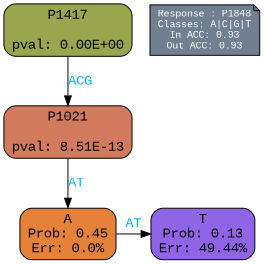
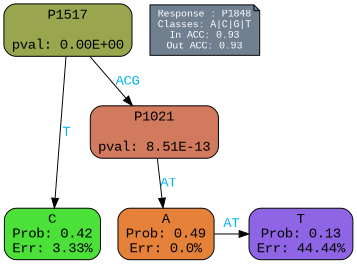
node "P1417 pval: 0.00E+00": label "P1417 pval: 0.00E+00" -> "P1517 pval: 0.00E+00"
node "C Prob: 0.42 Err: 3.33%": added
node "A Prob: 0.45 Err: 0.0%": label "A Prob: 0.45 Err: 0.0%" -> "A Prob: 0.49 Err: 0.0%"
node "T Prob: 0.13 Err: 49.44%": label "T Prob: 0.13 Err: 49.44%" -> "T Prob: 0.13 Err: 44.44%"
